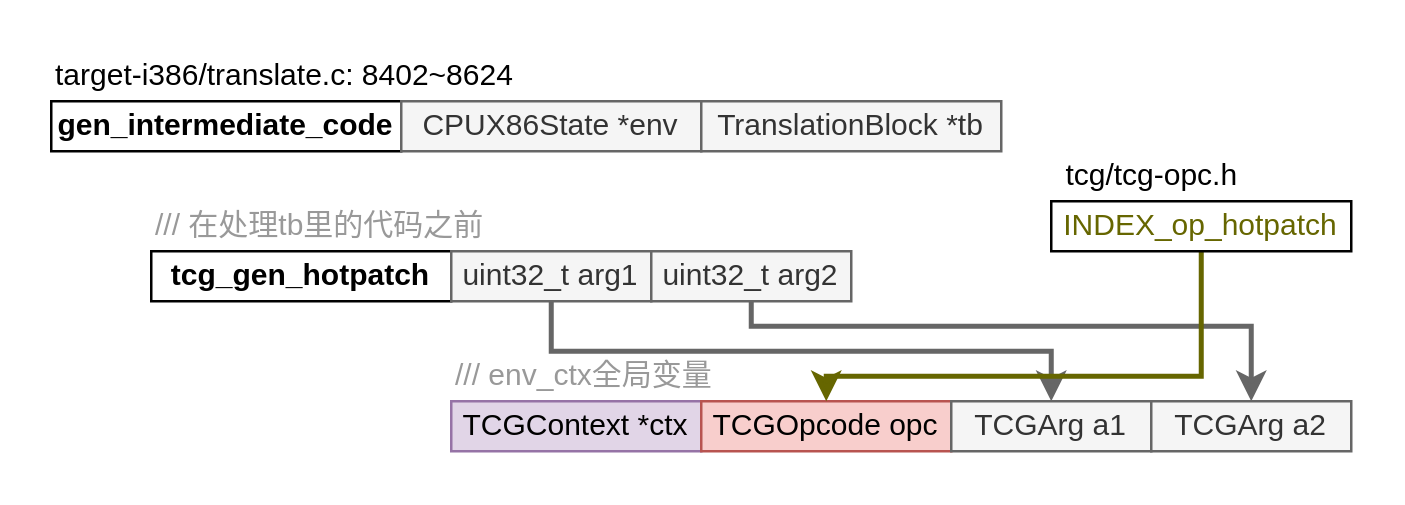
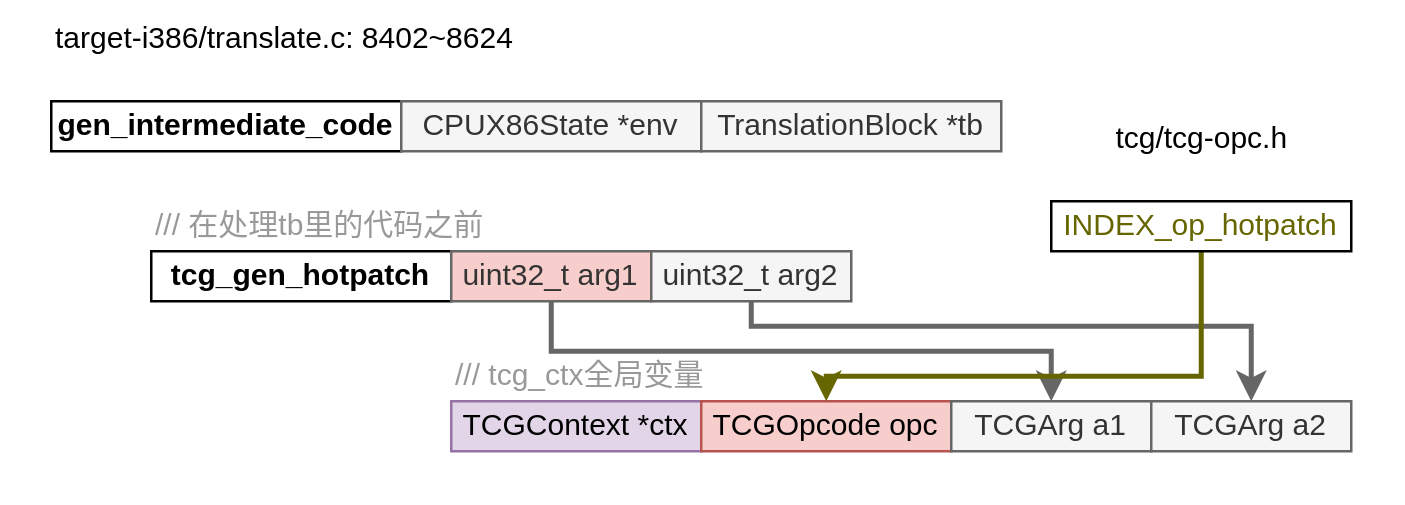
node "target-i386/translate.c: 8402~8624": moved (301, 76) -> (301, 39)
node "tcg/tcg-opc.h": moved (1151, 176) -> (1201, 139)
node "uint32_t arg1": fillcolor #f5f5f5 -> #f8cecc
node "/// env_ctx全局变量": label "/// env_ctx全局变量" -> "/// tcg_ctx全局变量"
